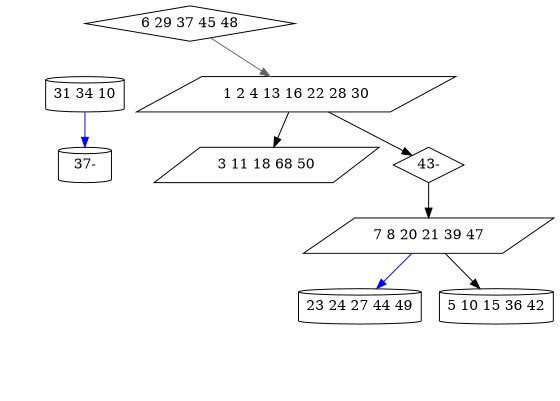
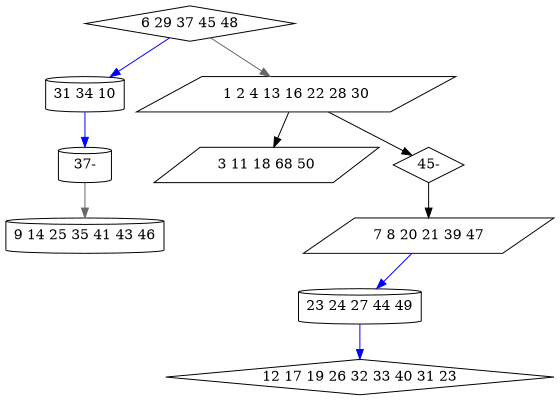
edge "6 29 37 45 48" -> "31 34 10": added
node "43-": label "43-" -> "45-"
node "9 14 25 35 41 43 46": added
node "5 10 15 36 42": removed
node "12 17 19 26 32 33 40 31 23": added
